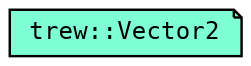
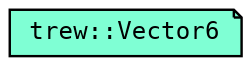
node "trew::Vector2": label "trew::Vector2" -> "trew::Vector6"
